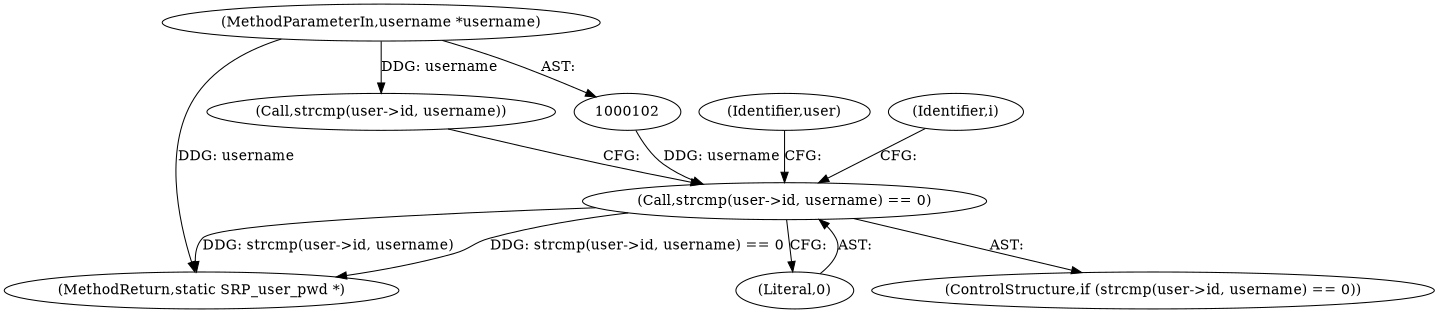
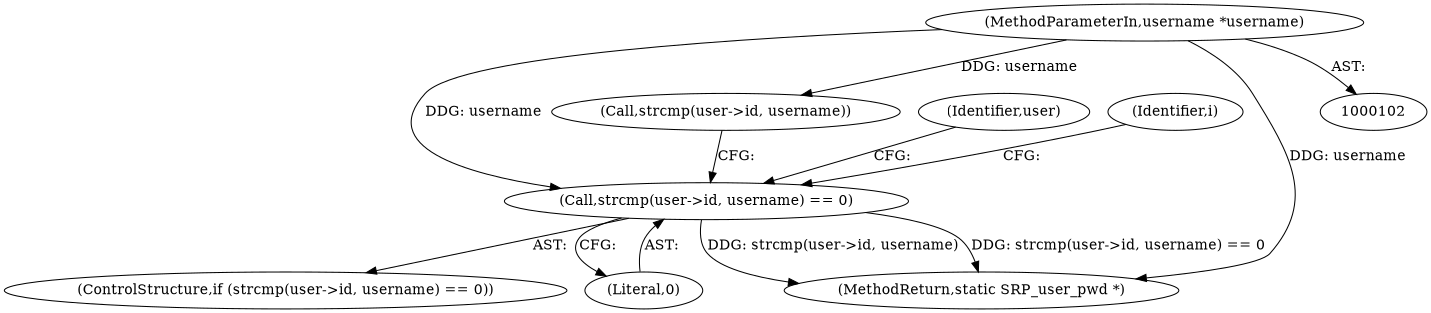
edge "1000102" -> "(Call,strcmp(user->id, username) == 0)": now "(MethodParameterIn,username *username)" -> "(Call,strcmp(user->id, username) == 0)"
